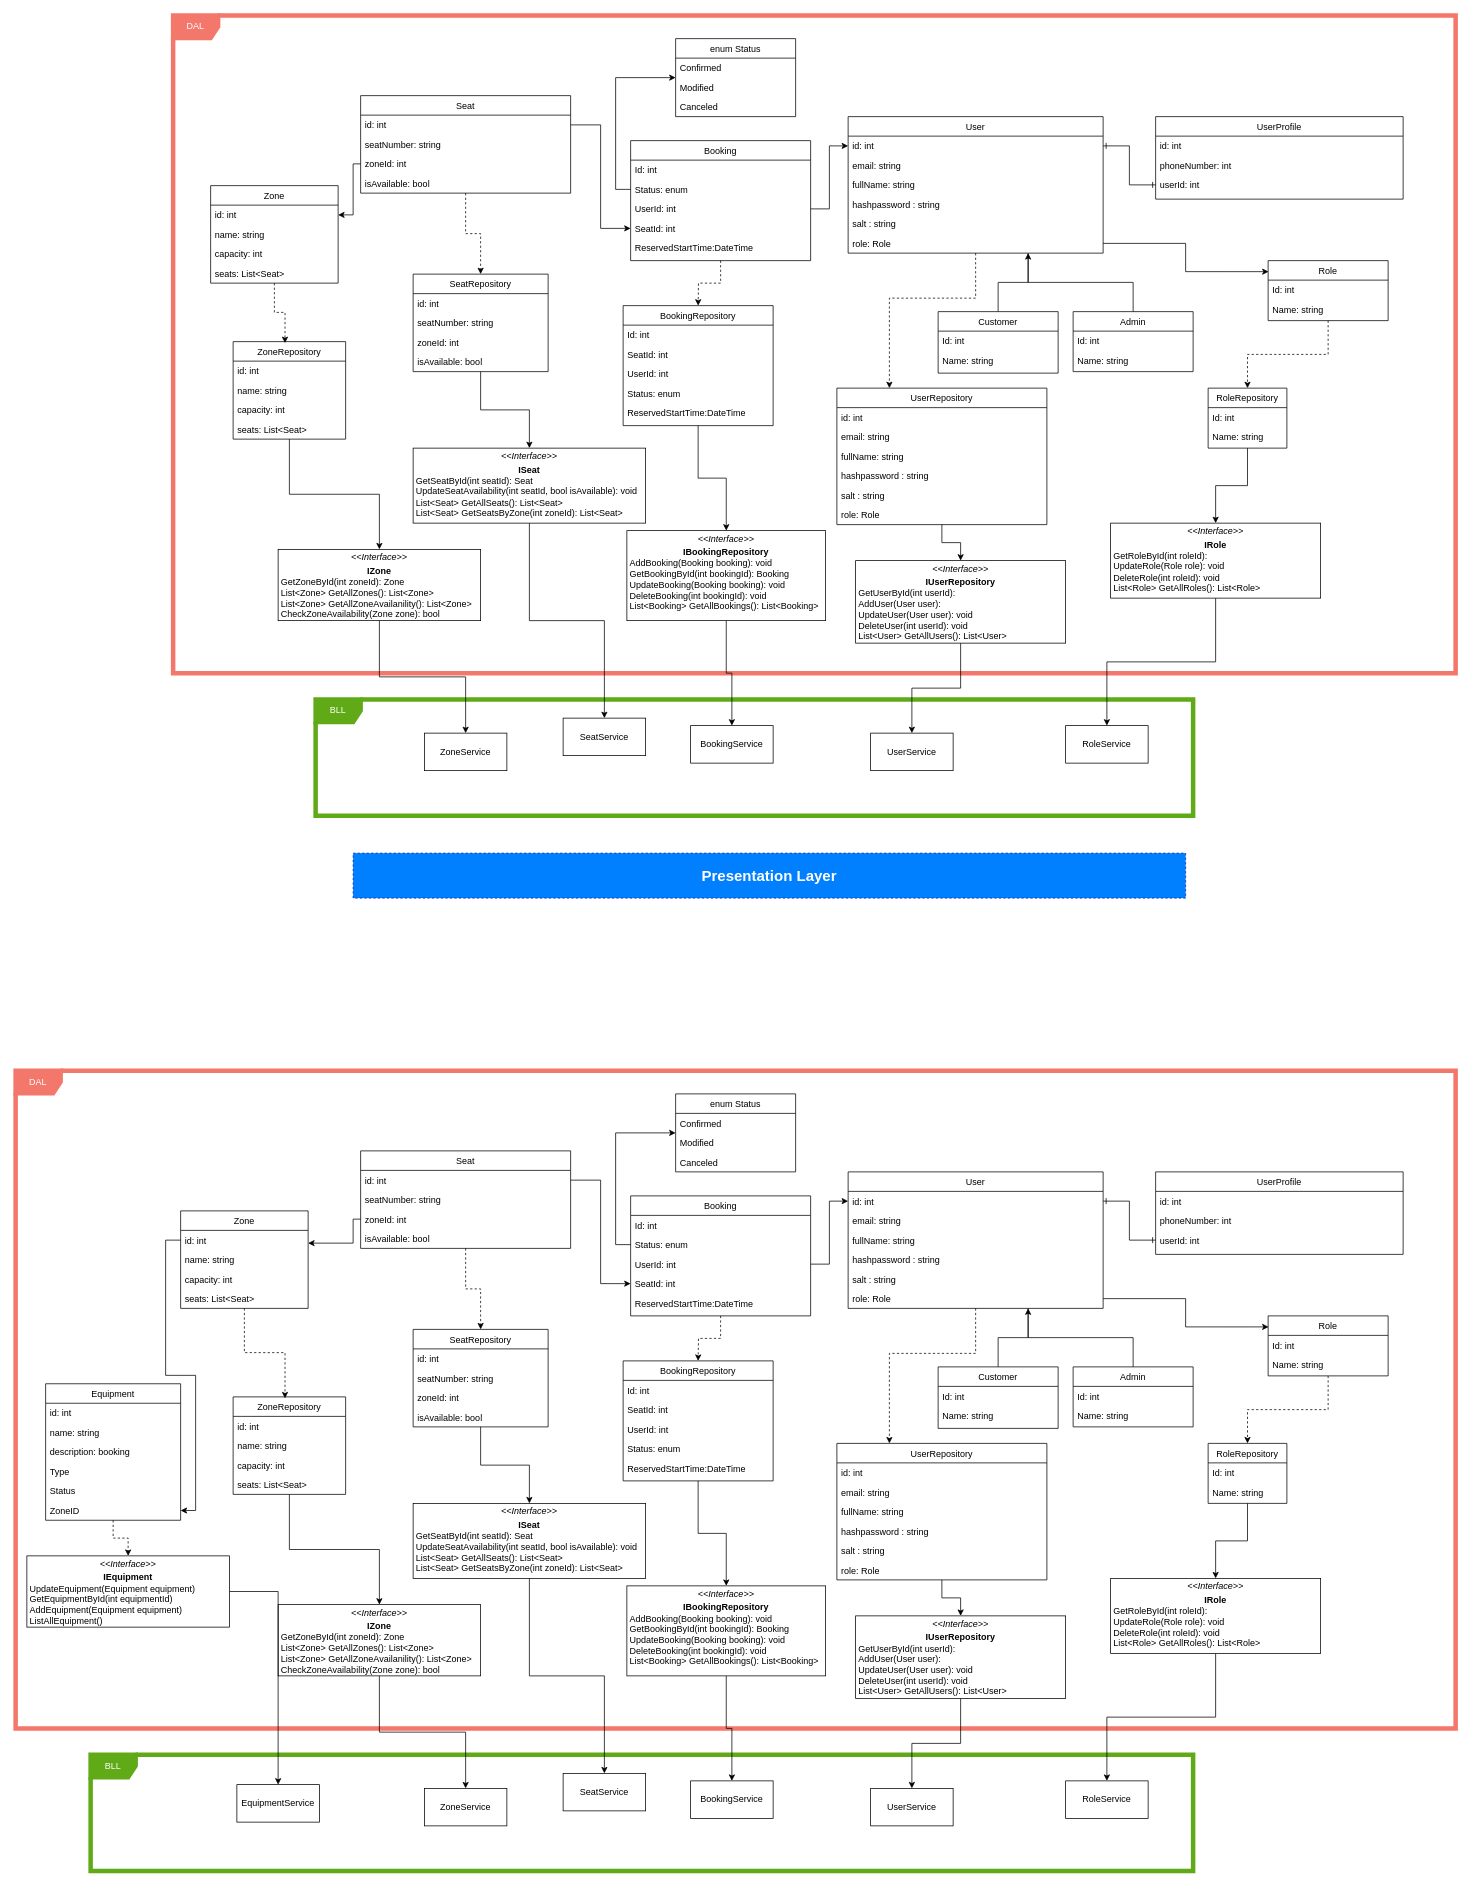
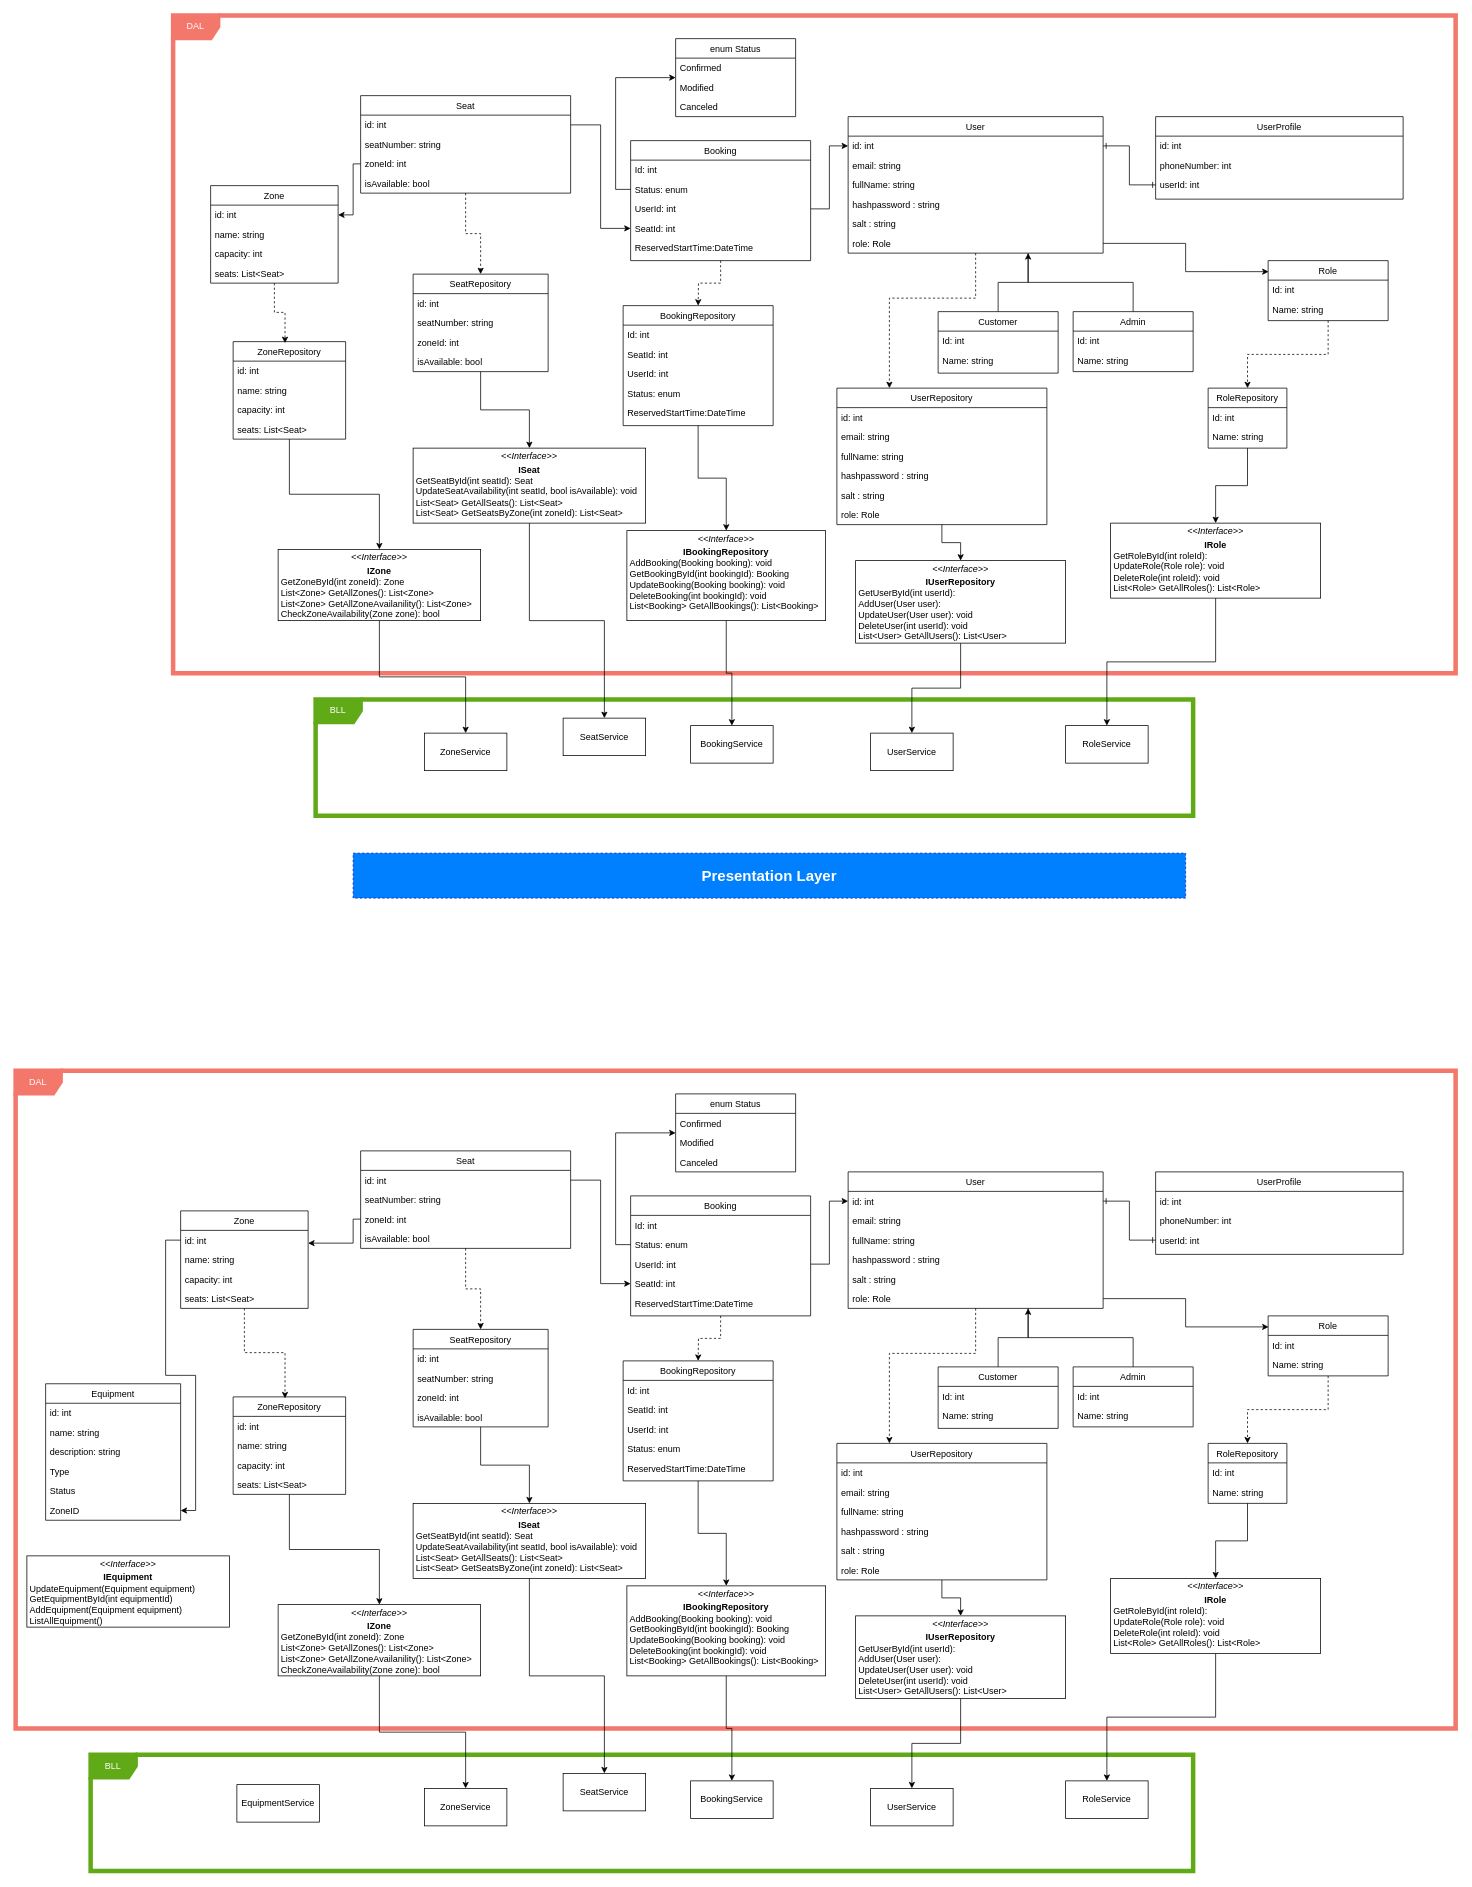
node "description: booking": label "description: booking" -> "description: string"
edge "Equipment" -> "<<Interface>> IEquipment UpdateEquipment(Equipment equipment) GetEquipmentById(int equipmentId) AddEquipment(Equipment equipment) ListAllEquipment()": removed
edge "<<Interface>> IEquipment UpdateEquipment(Equipment equipment) GetEquipmentById(int equipmentId) AddEquipment(Equipment equipment) ListAllEquipment()" -> "EquipmentService": removed
